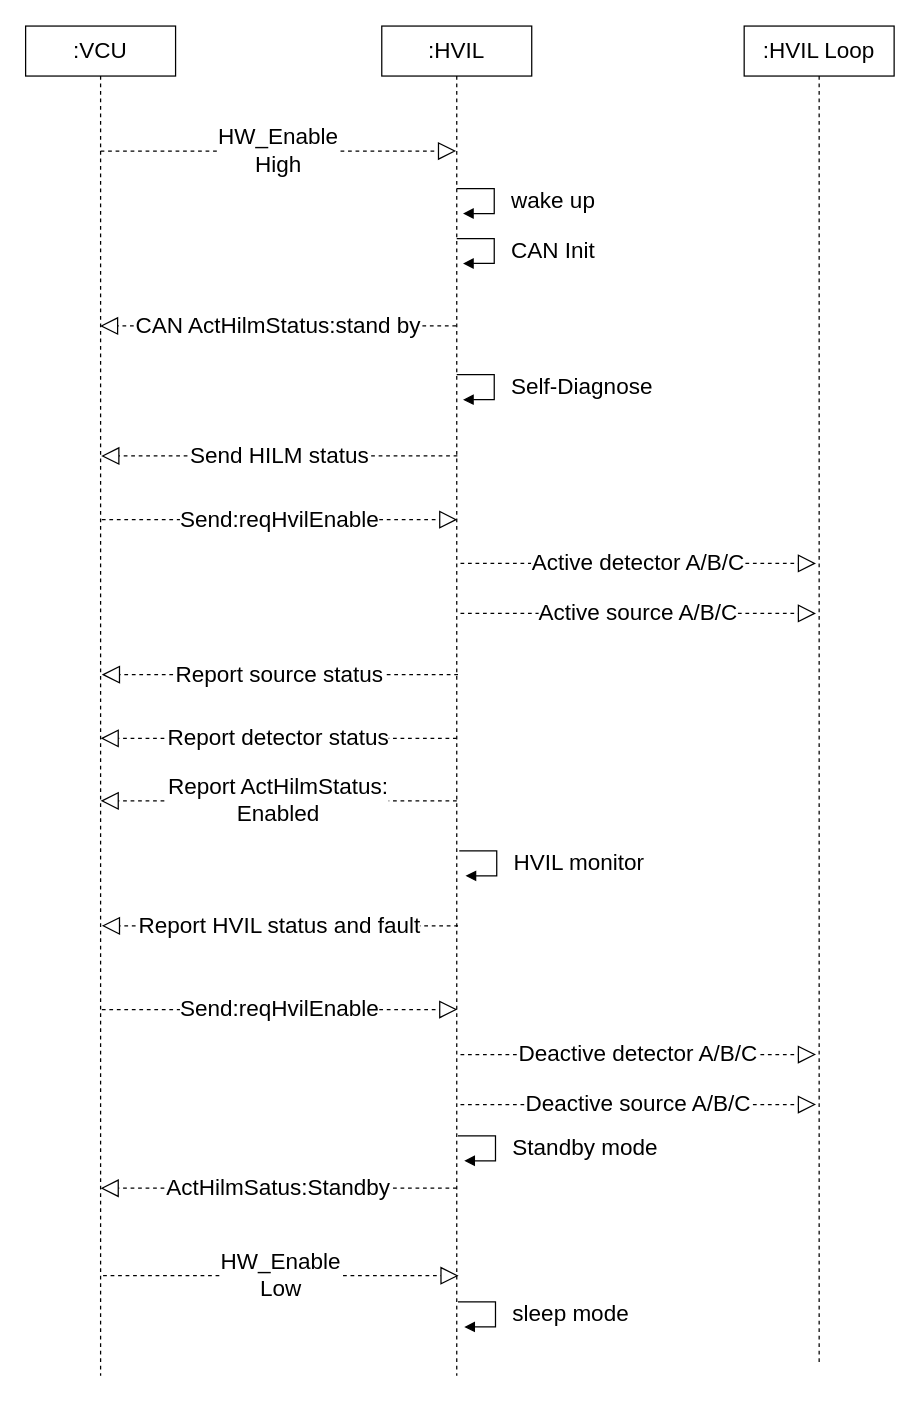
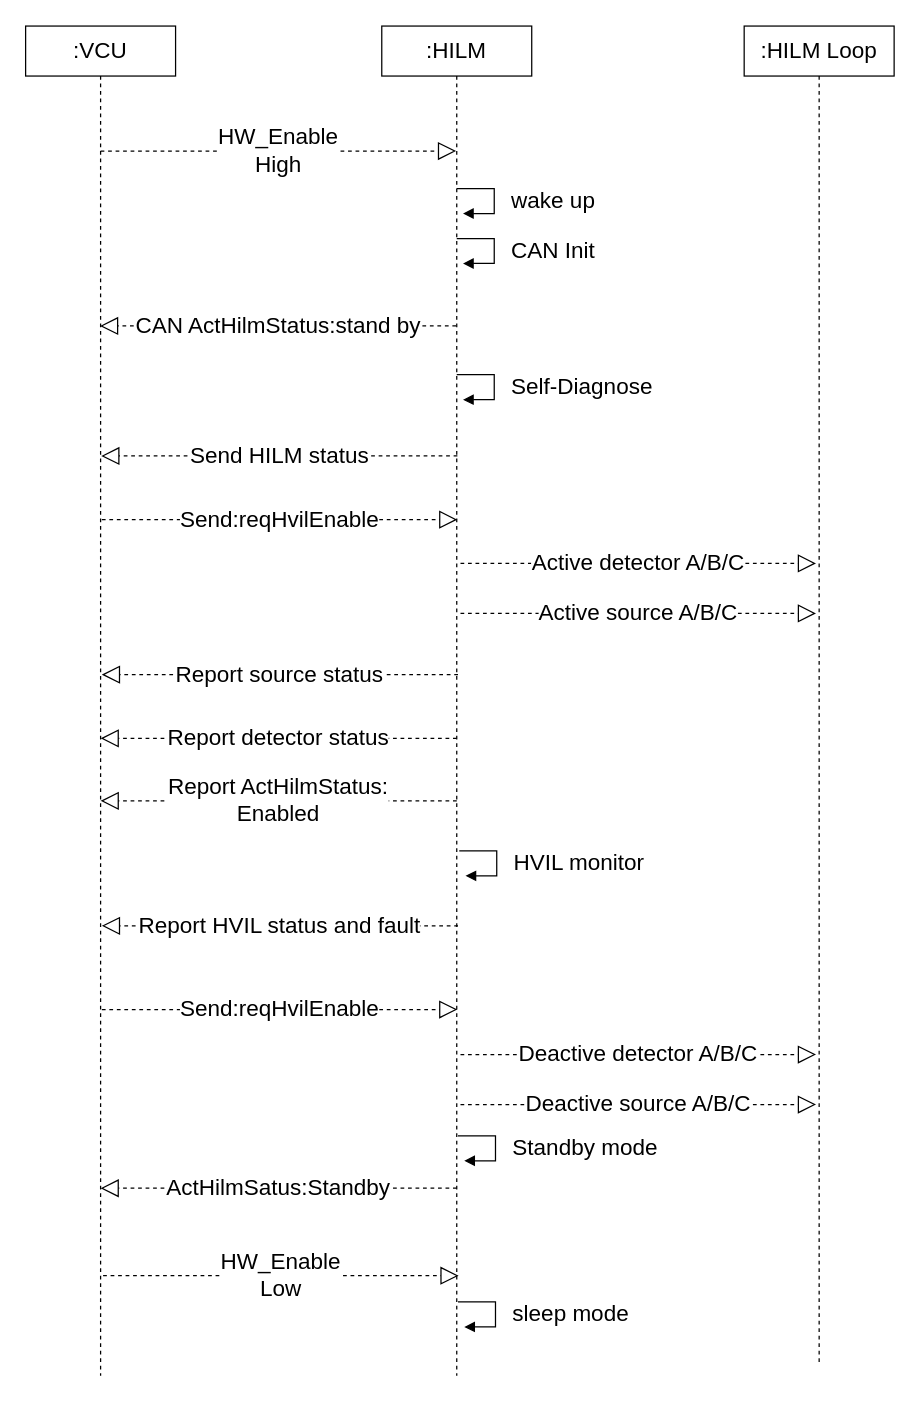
node ":HVIL": label ":HVIL" -> ":HILM"
node ":HVIL Loop": label ":HVIL Loop" -> ":HILM Loop"
